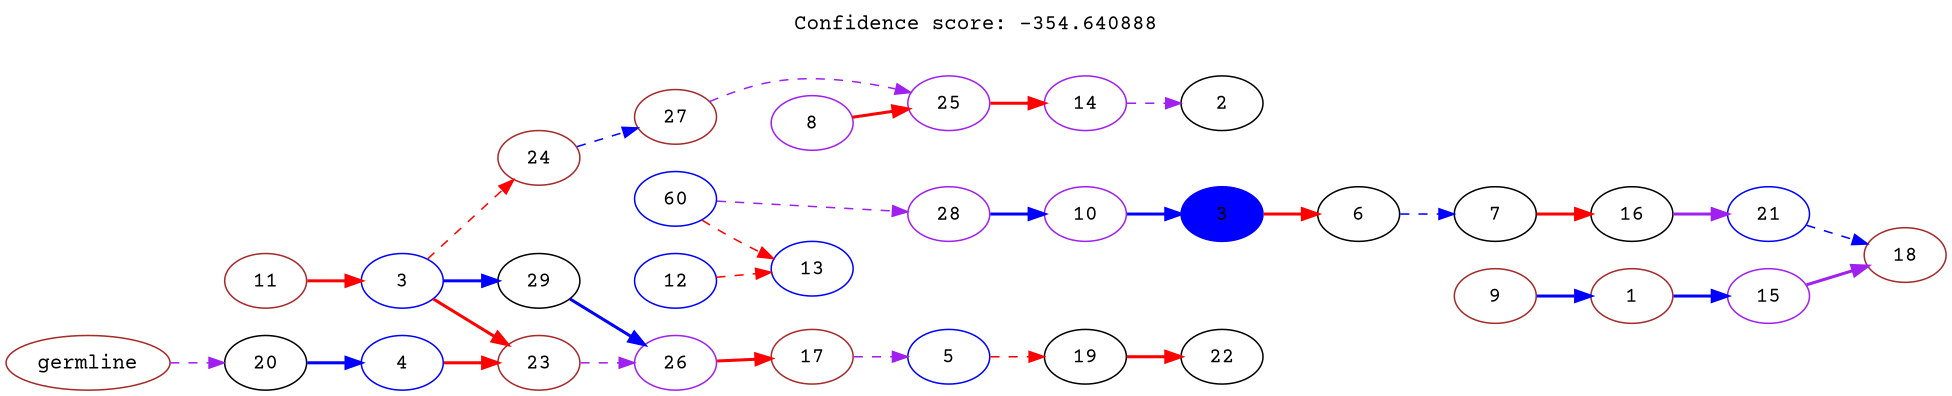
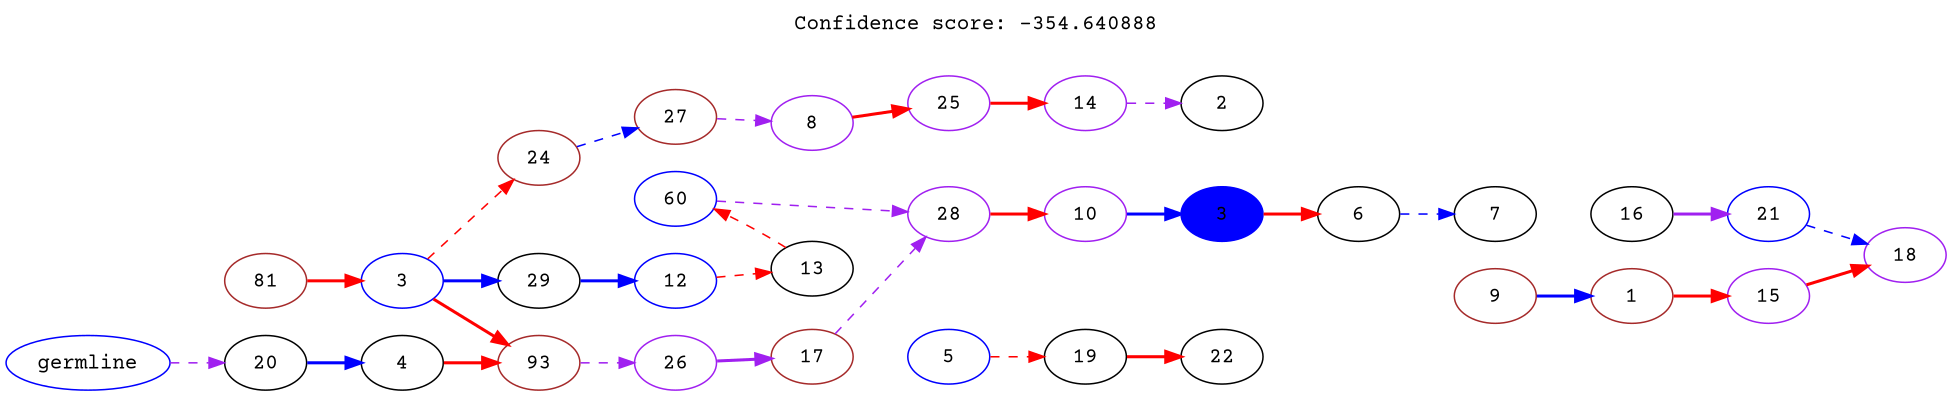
edge "27" -> "25": now "27" -> "8"
edge "28" -> "10": color blue -> red
edge "7" -> "16": removed
edge "60" -> "13": reversed
node "18": color brown -> purple
node "13": color blue -> black
edge "15" -> "18": color purple -> red
node "11": label "11" -> "81"
edge "1" -> "15": color blue -> red
edge "29" -> "26": now "29" -> "12"
edge "17" -> "5": now "17" -> "28"
edge "26" -> "17": color red -> purple
node "germline": color brown -> blue
node "4": color blue -> black
node "23": label "23" -> "93"
